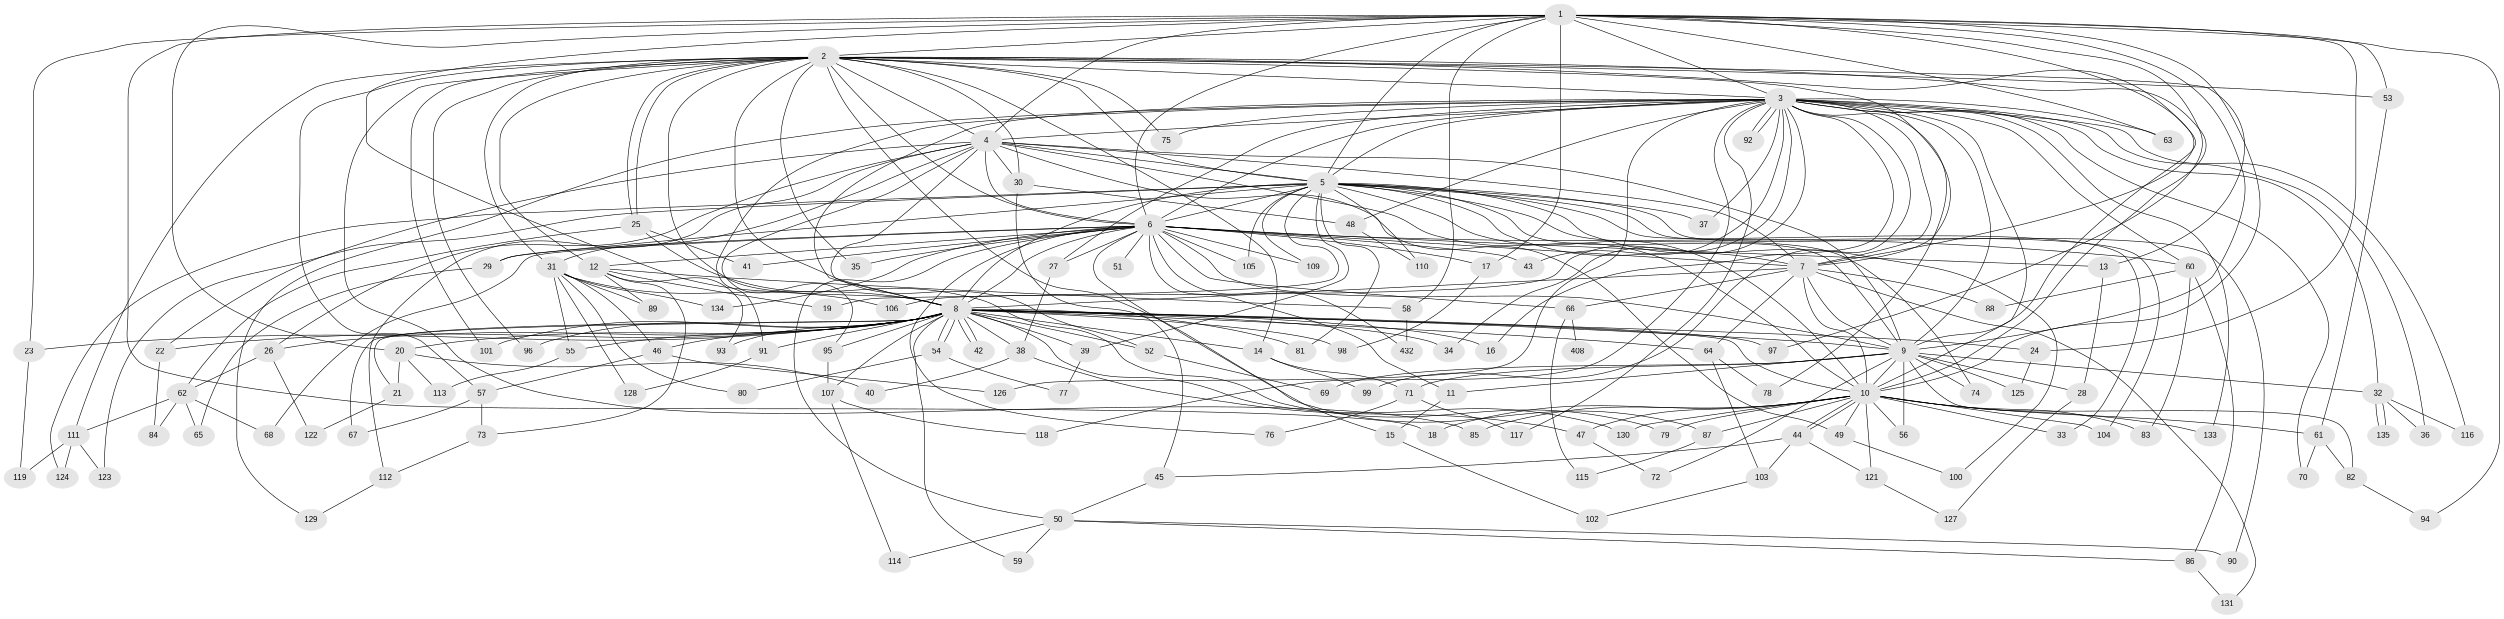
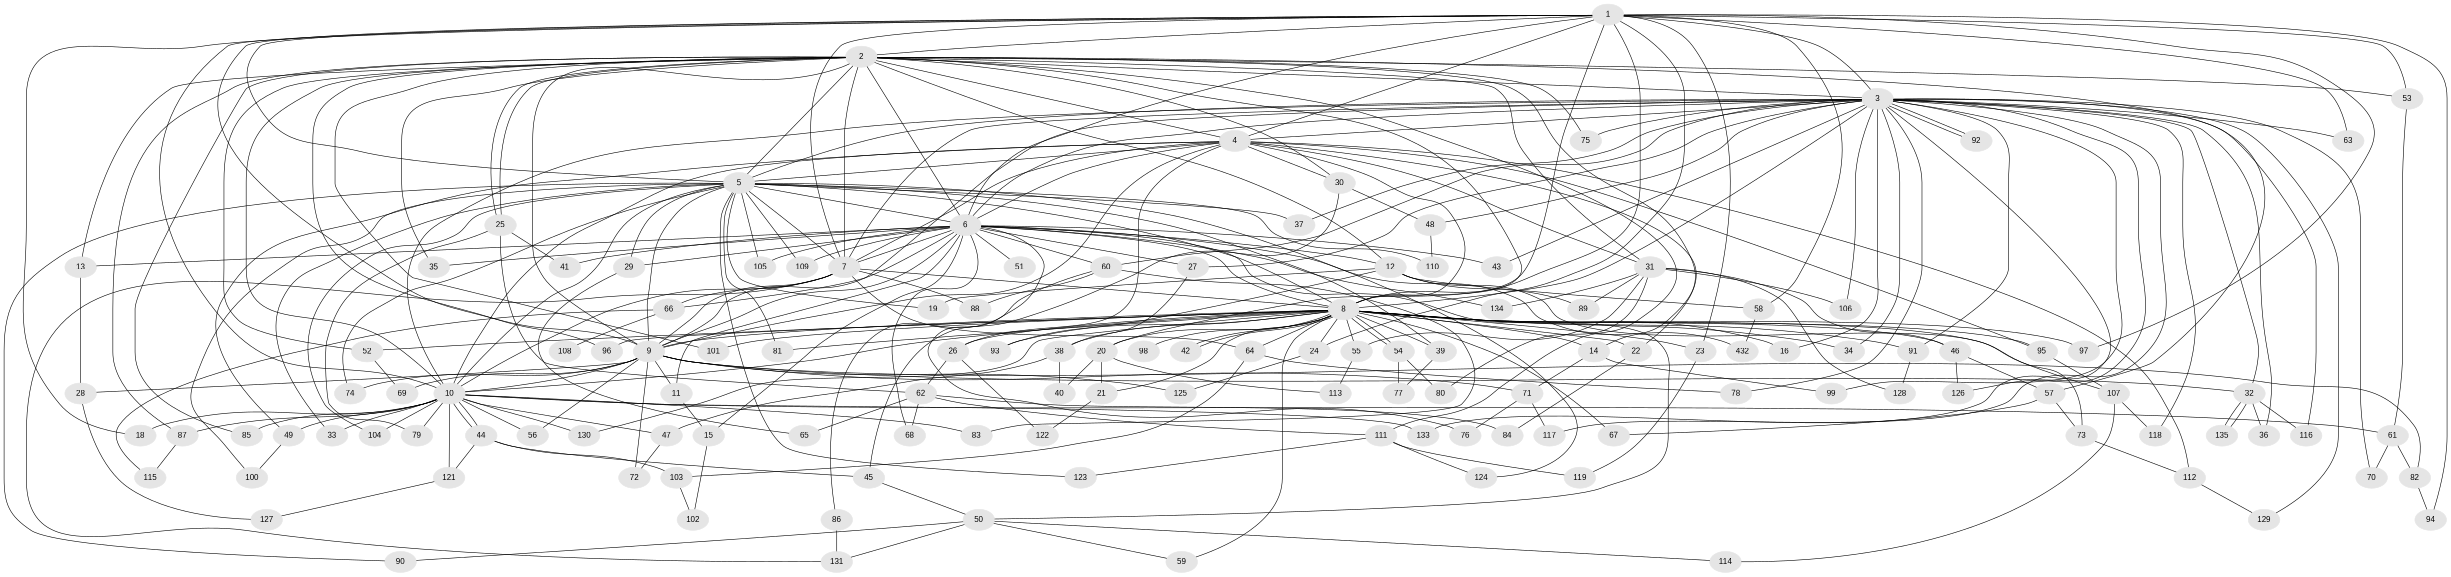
node "17": removed
node "408": label "408" -> "108"
edge "50" -- "86": now "50" -- "131"
